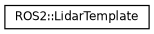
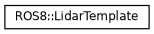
node "ROS2::LidarTemplate": label "ROS2::LidarTemplate" -> "ROS8::LidarTemplate"
